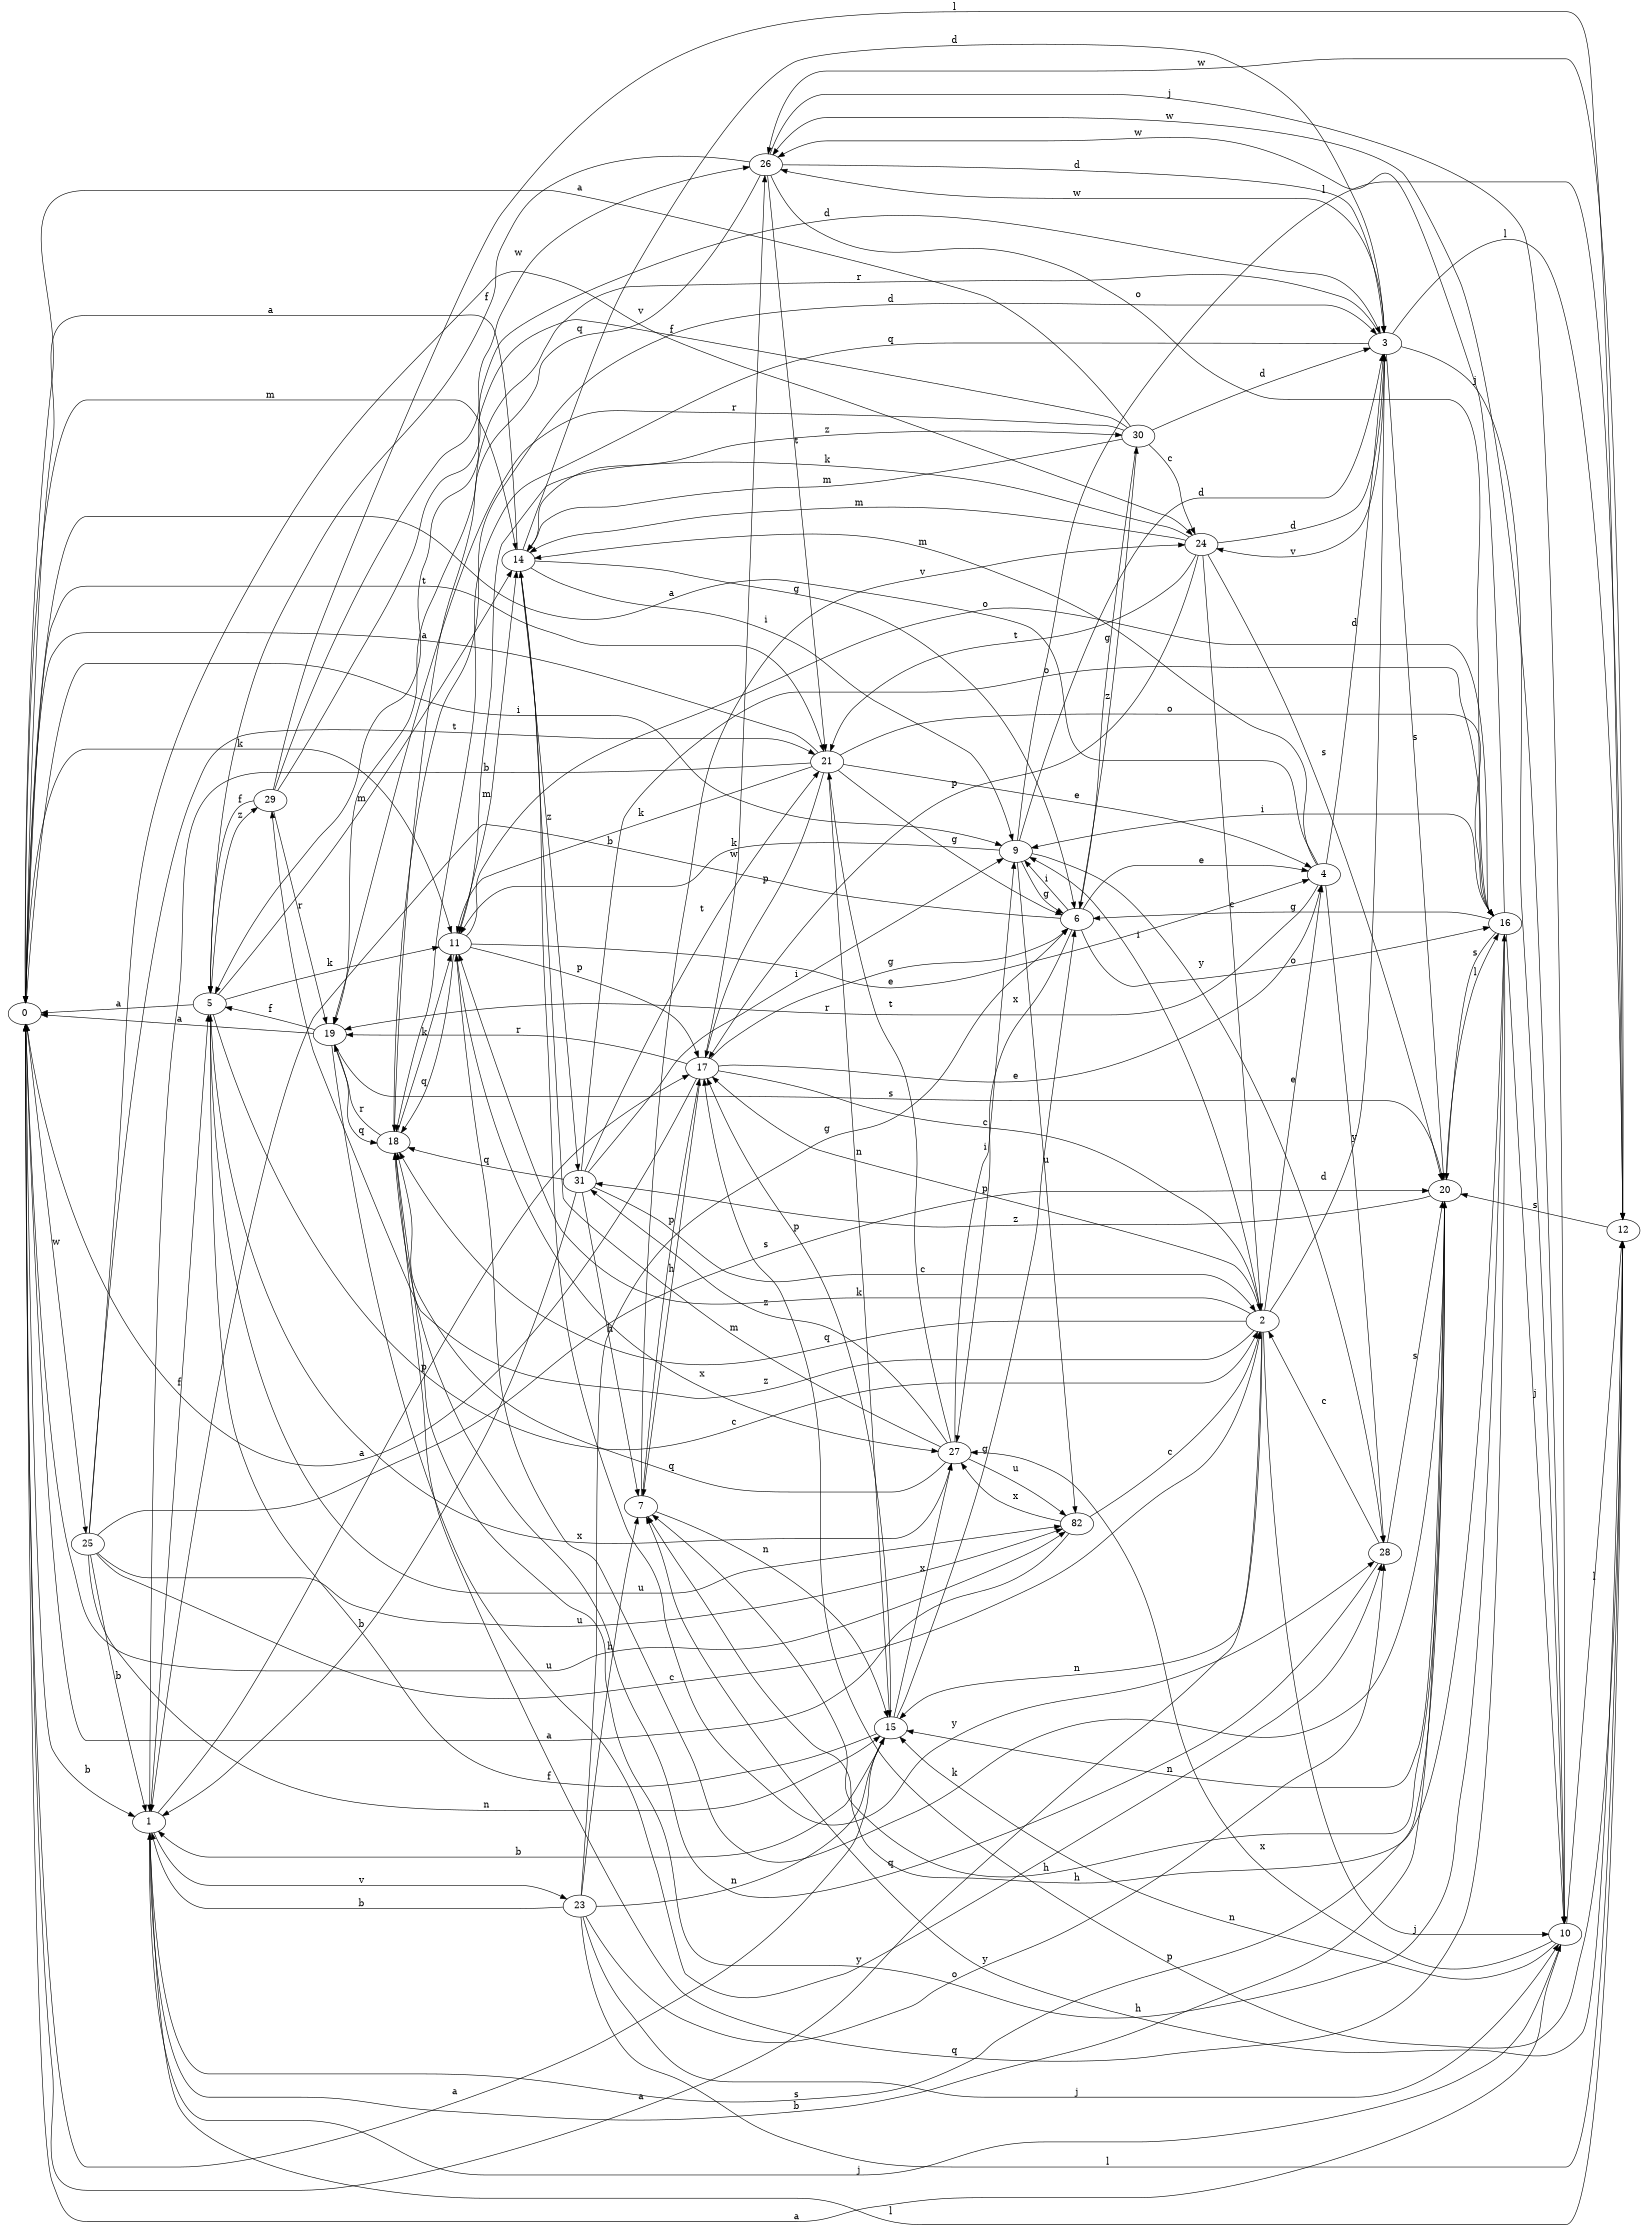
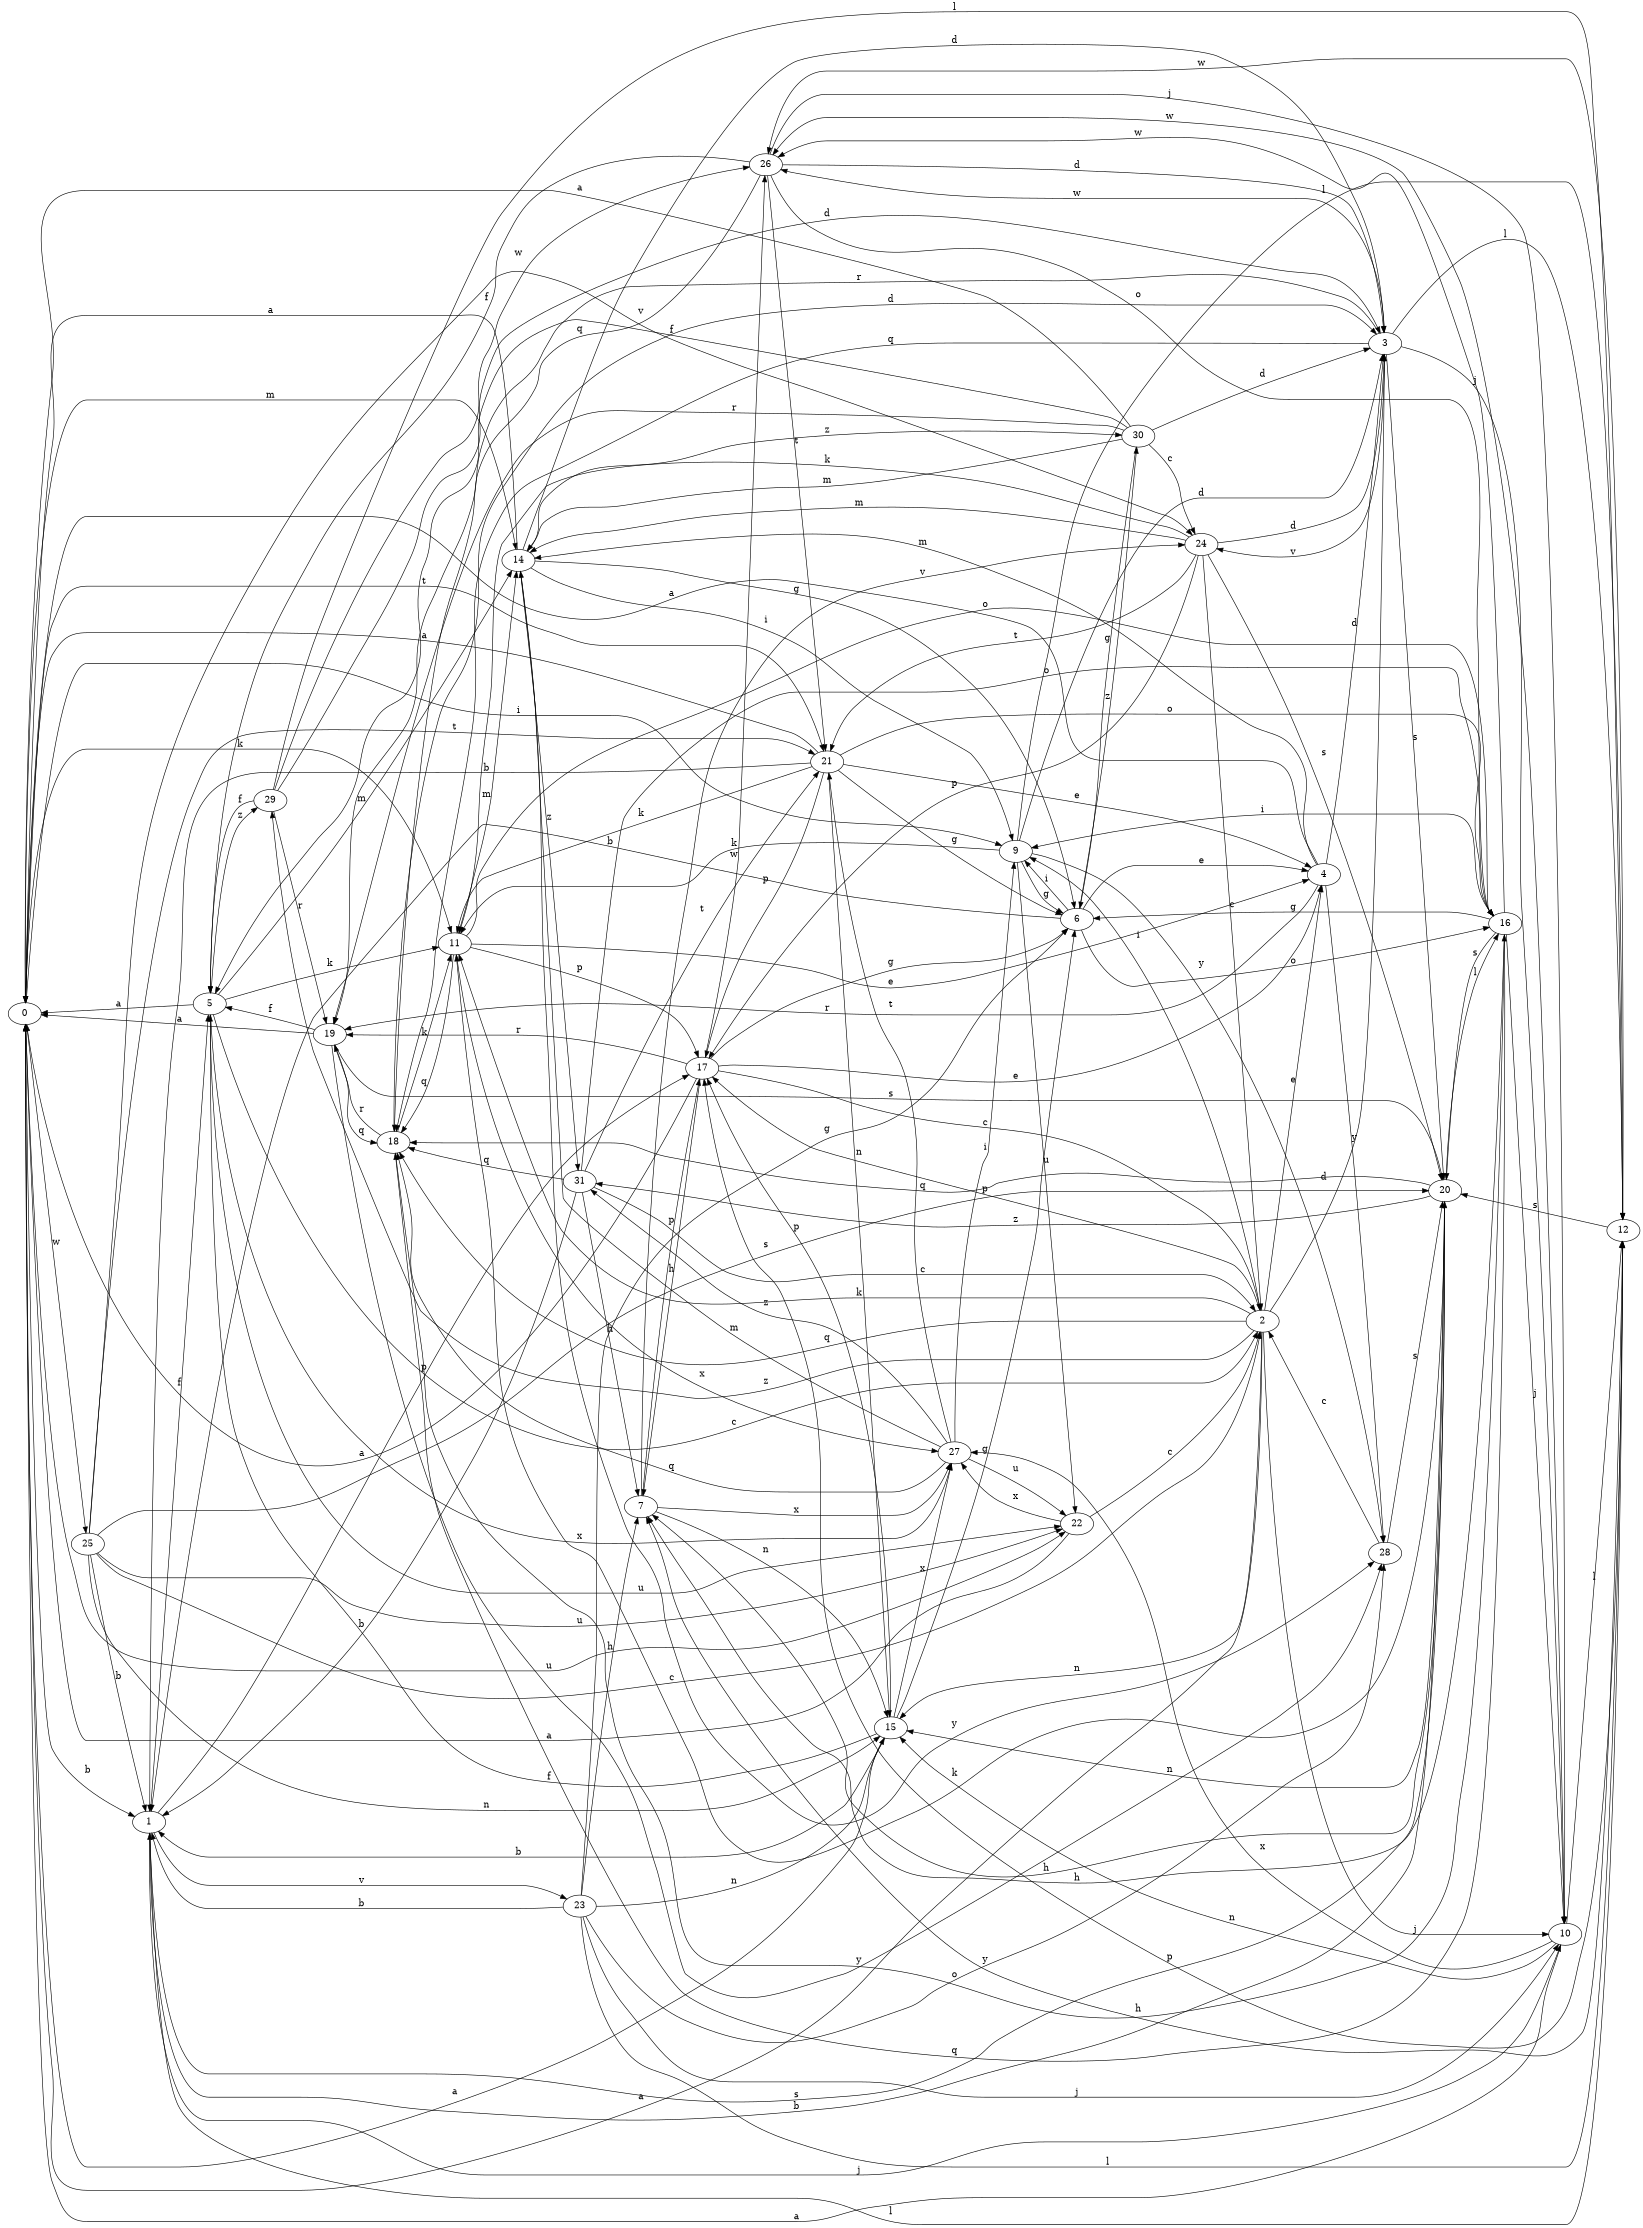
edge "31" -> "9": removed, label "i"
edge "6" -> "27": now "7" -> "27"
node "82": label "82" -> "22"
edge "28" -> "18": now "20" -> "18"
